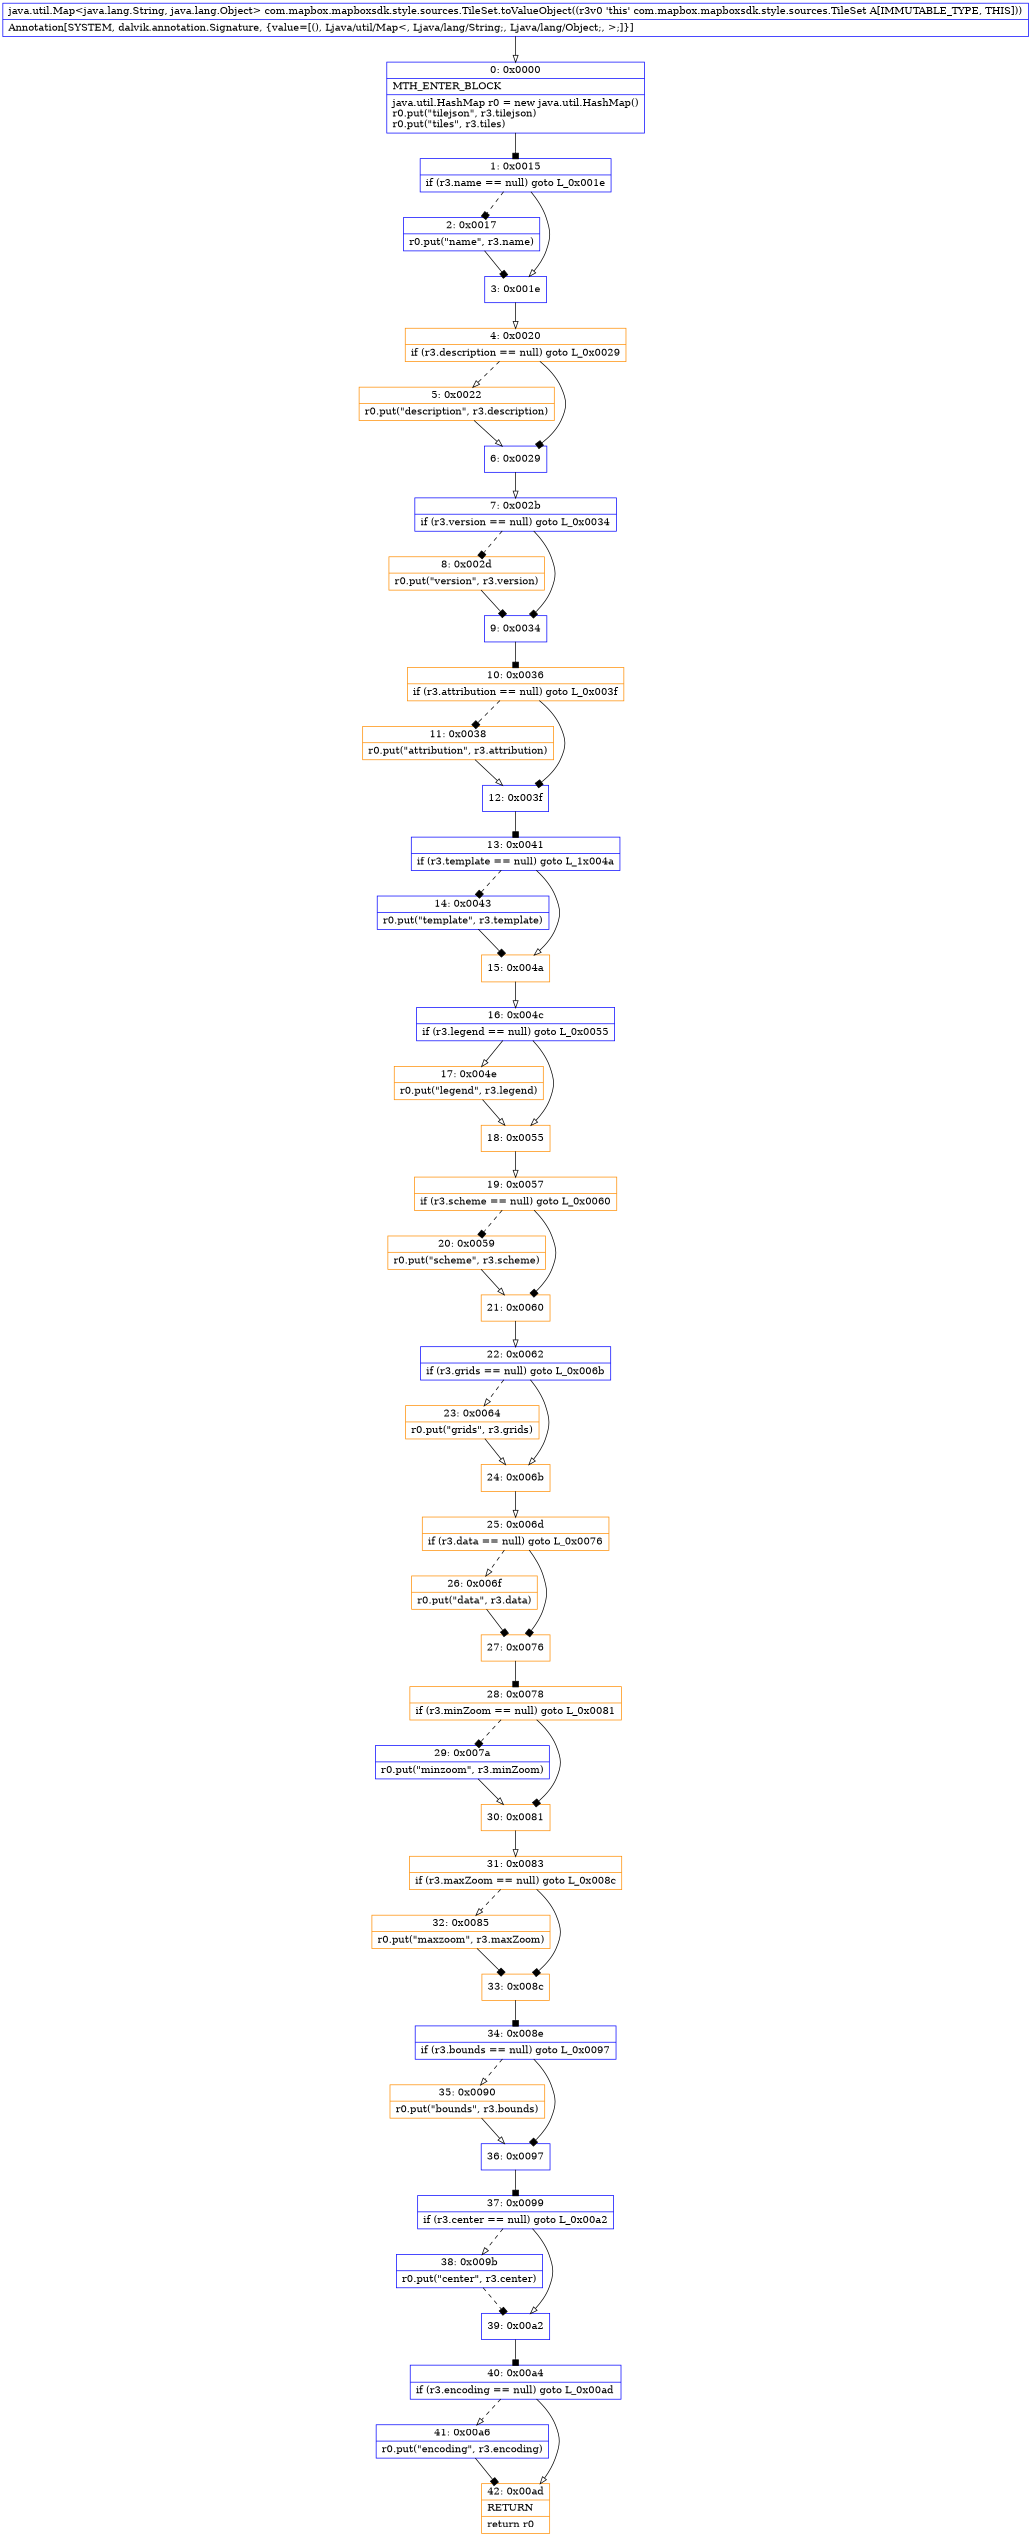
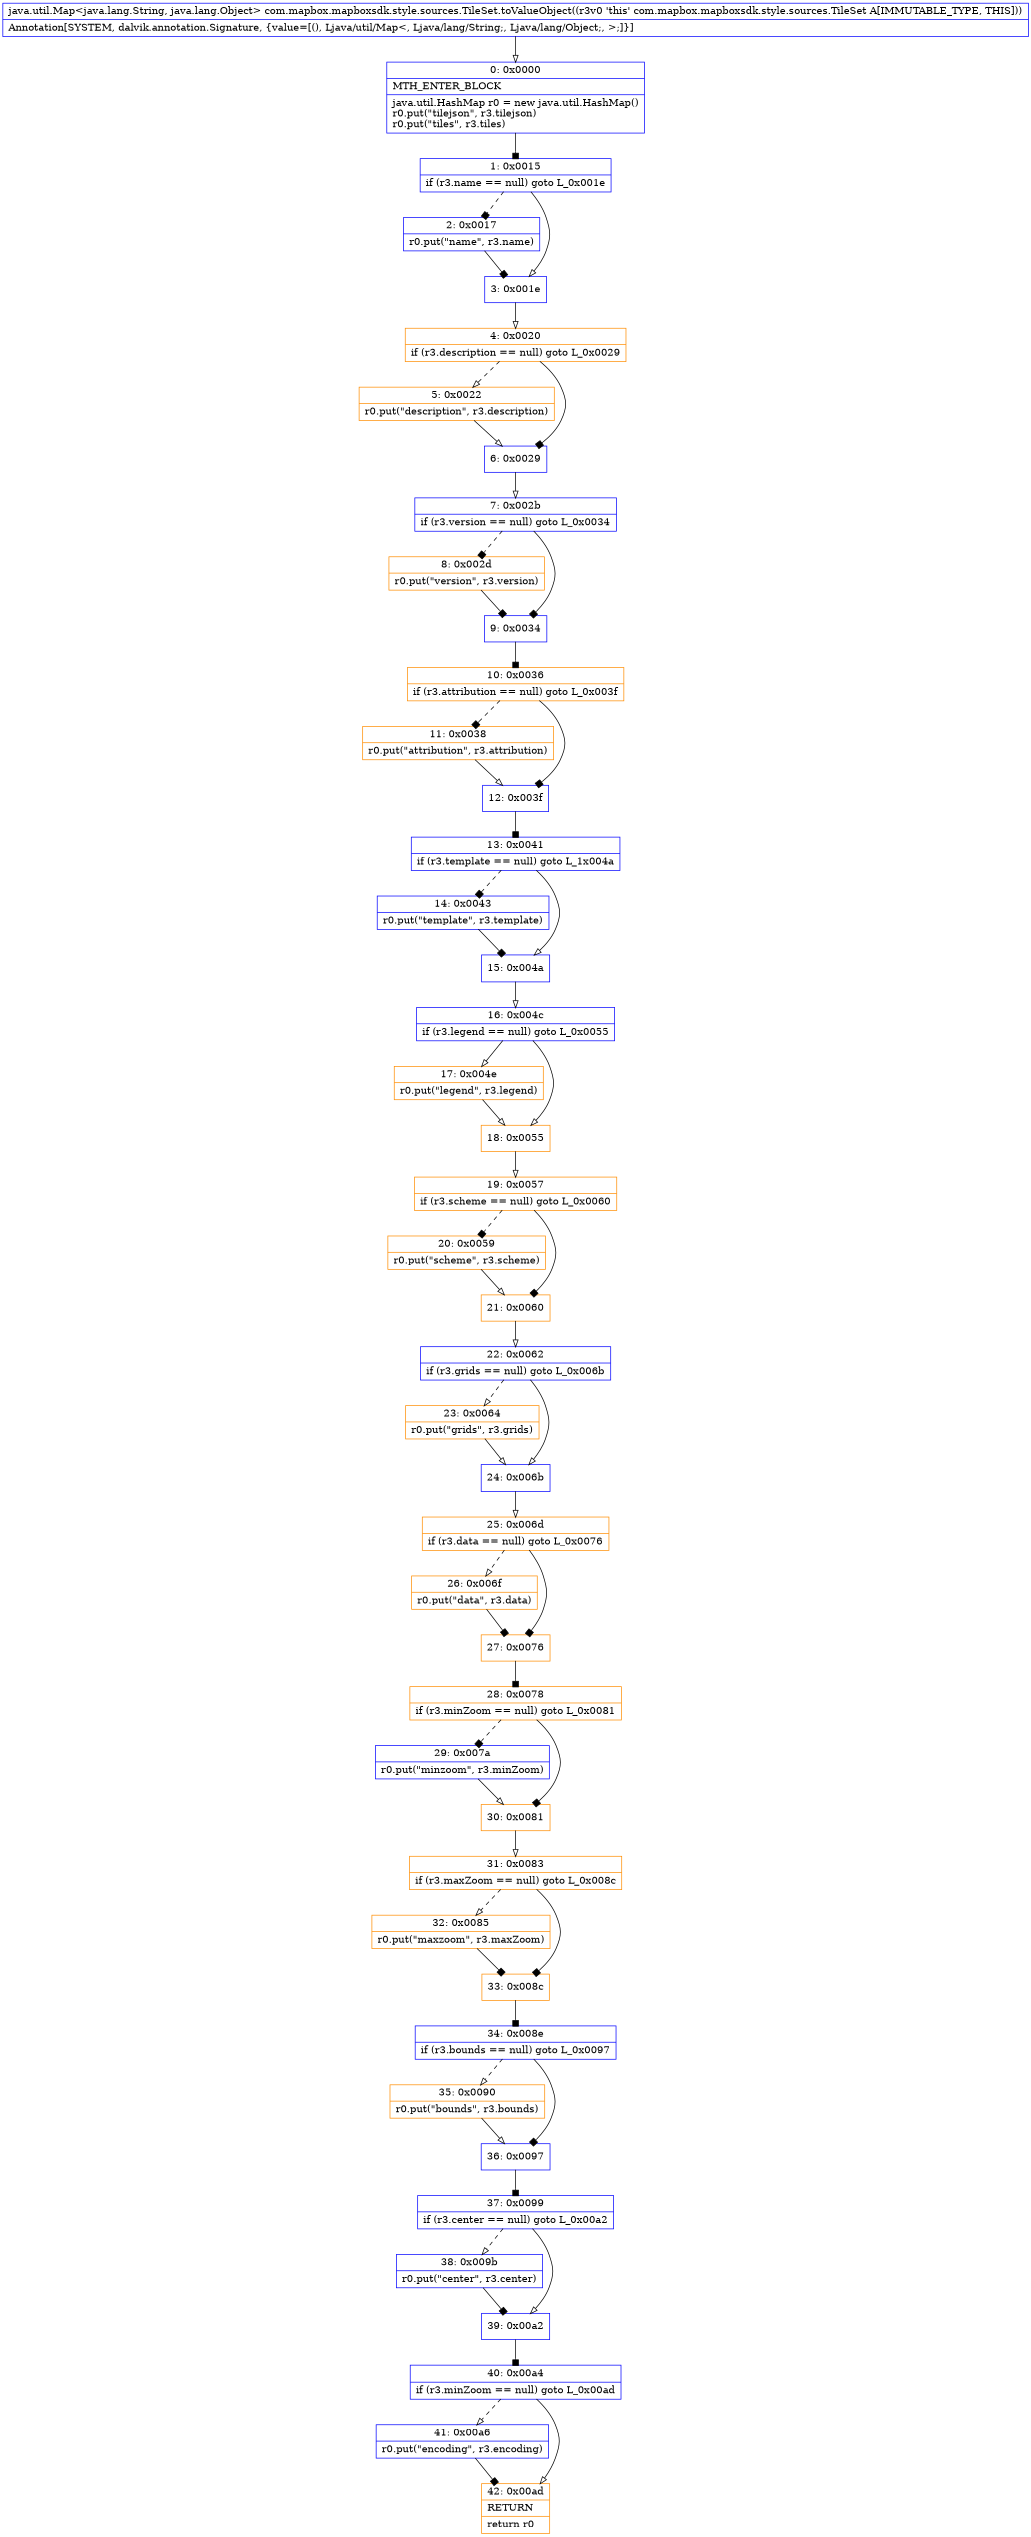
node "15: 0x004a": color darkorange -> blue
node "24: 0x006b": color darkorange -> blue
edge "38: 0x009b" -> "39: 0x00a2": style dashed -> solid
node "40: 0x00a4": text "if (r3.encoding == null) goto L_0x00ad" -> "if (r3.minZoom == null) goto L_0x00ad"
